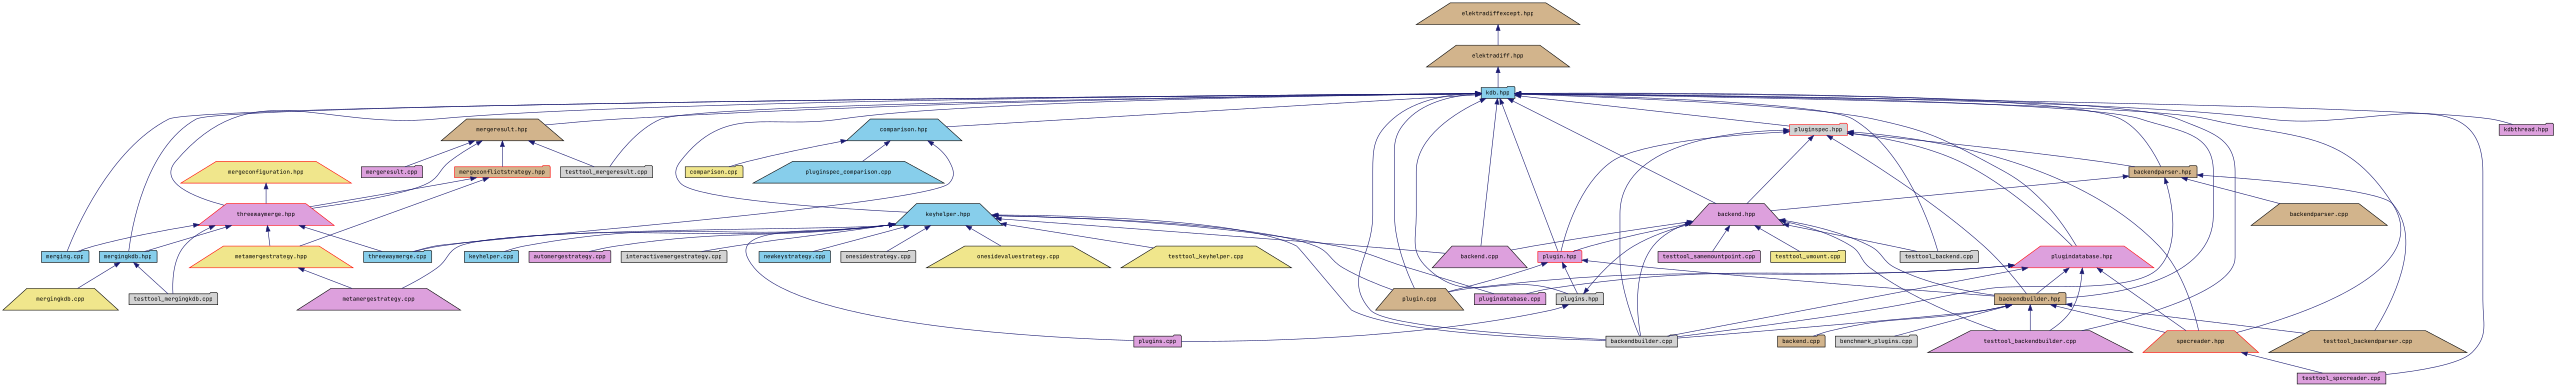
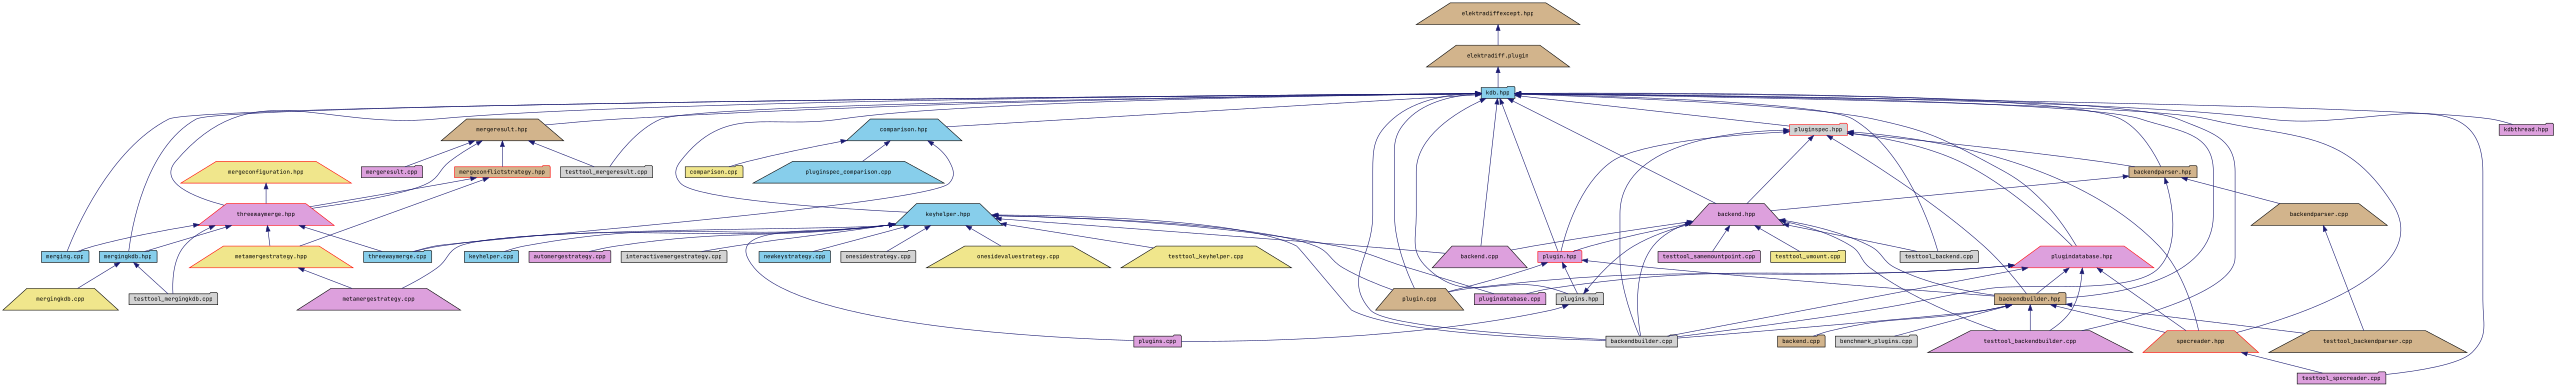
node "elektradiff.hpp": label "elektradiff.hpp" -> "elektradiff.plugin"
edge "testtool_backendparser.cpp" -> "backendparser.hpp": now "testtool_backendparser.cpp" -> "backendparser.cpp"
